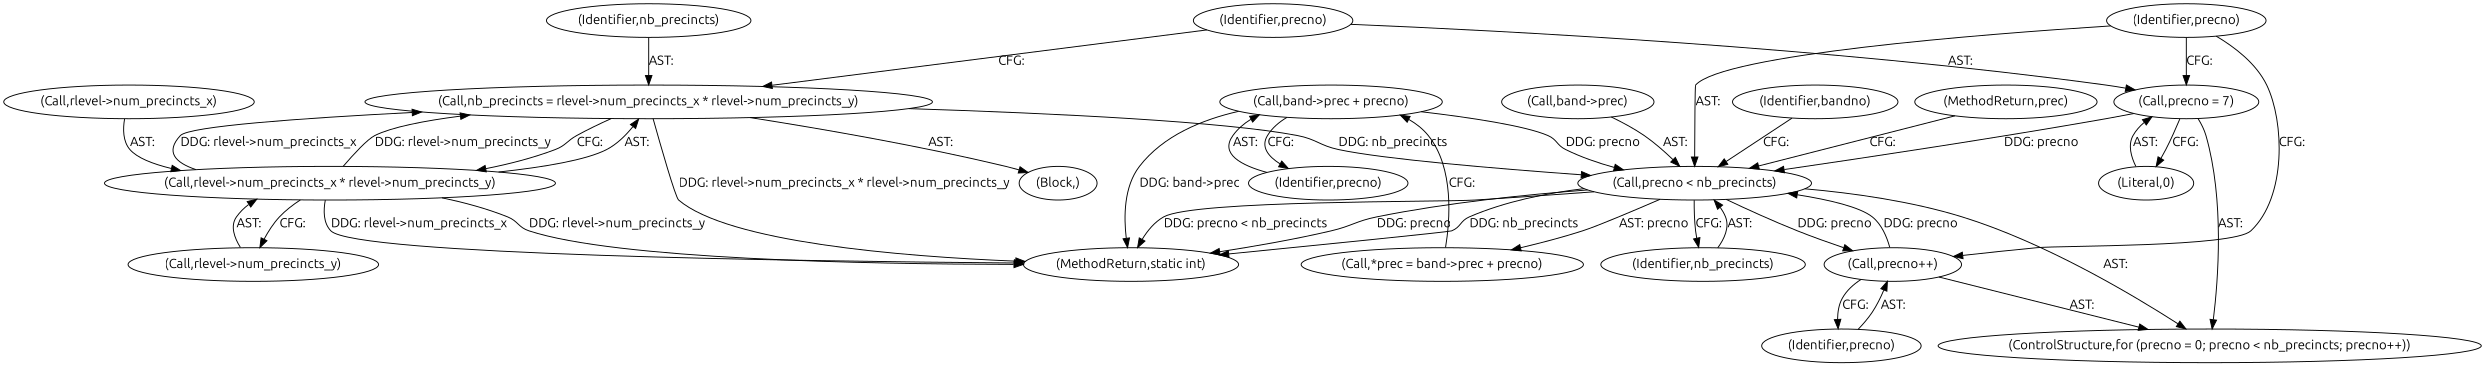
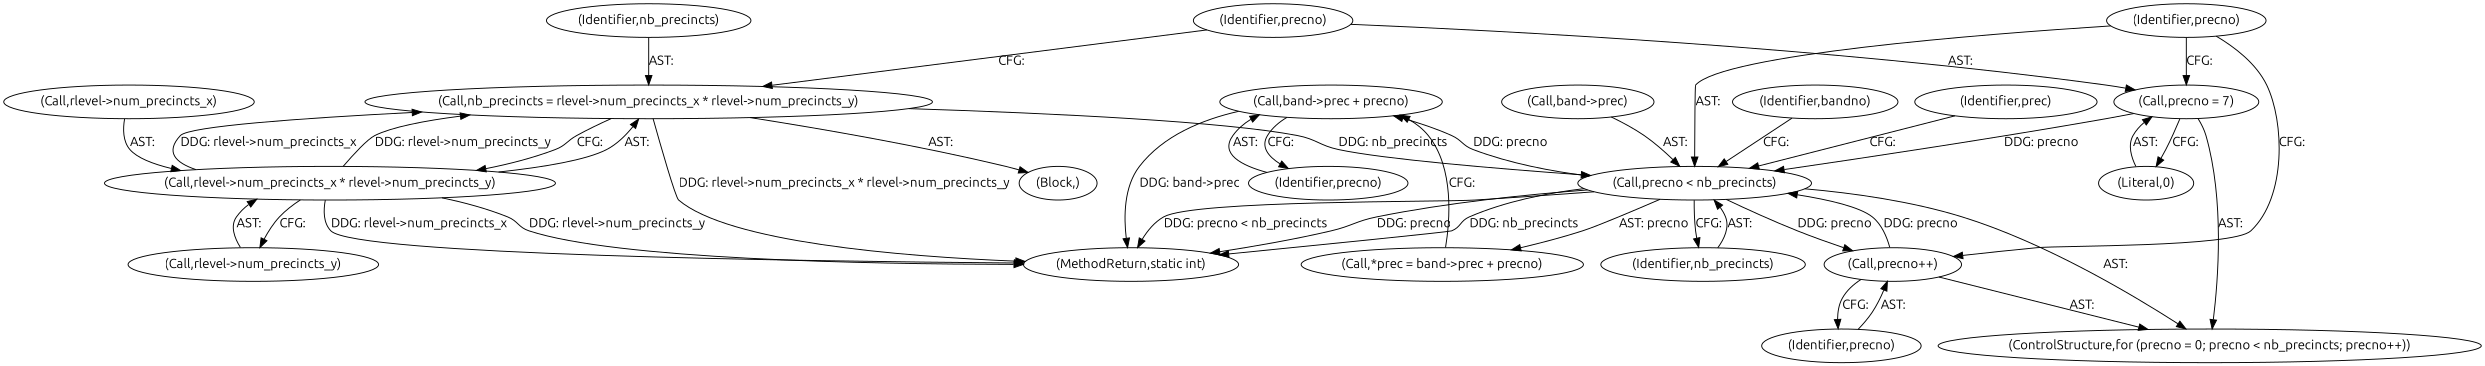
node "(MethodReturn,prec)": label "(MethodReturn,prec)" -> "(Identifier,prec)"
edge "(Call,band->prec + precno)" -> "(Call,precno < nb_precincts)": reversed
